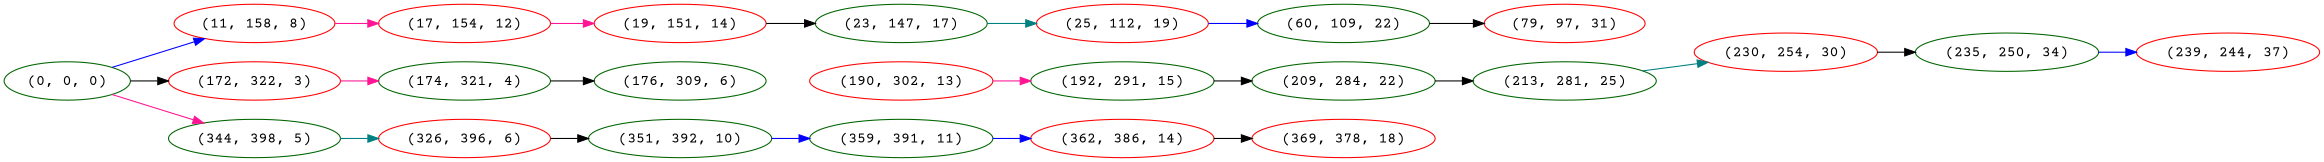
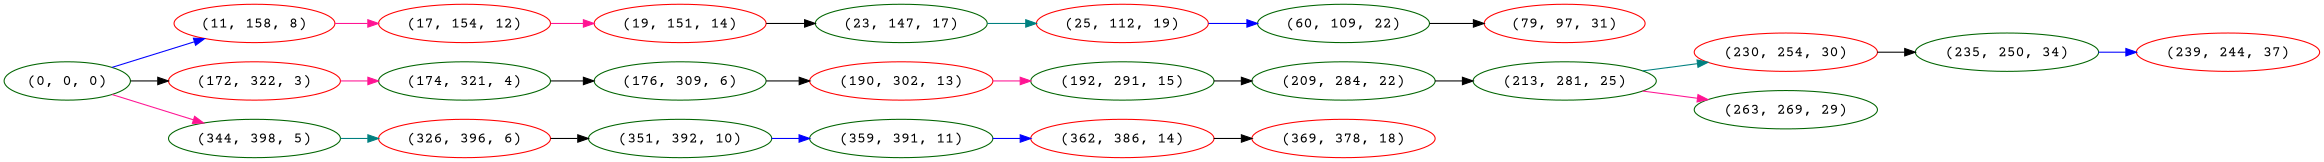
edge "(176, 309, 6)" -> "(190, 302, 13)": added
node "(263, 269, 29)": added
